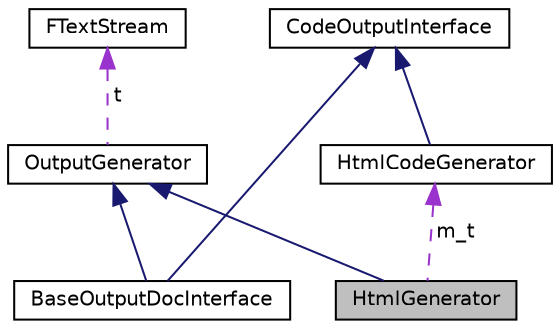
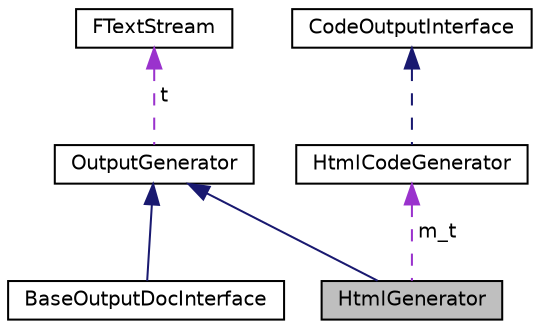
edge "HtmlCodeGenerator" -> "CodeOutputInterface": style solid -> dashed
edge "BaseOutputDocInterface" -> "CodeOutputInterface": removed
